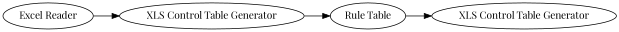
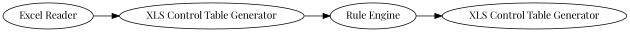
node "Rule Table": label "Rule Table" -> "Rule Engine"
